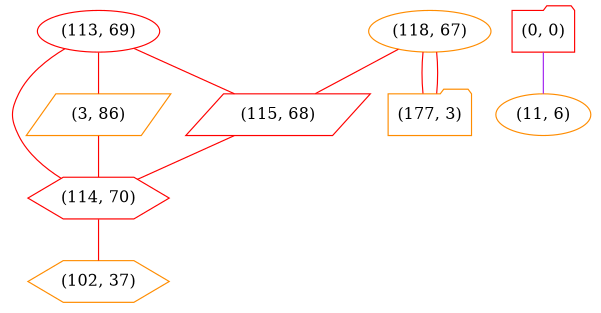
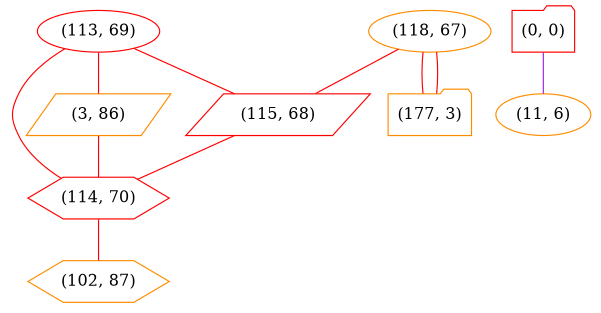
node "(102, 37)": label "(102, 37)" -> "(102, 87)"
